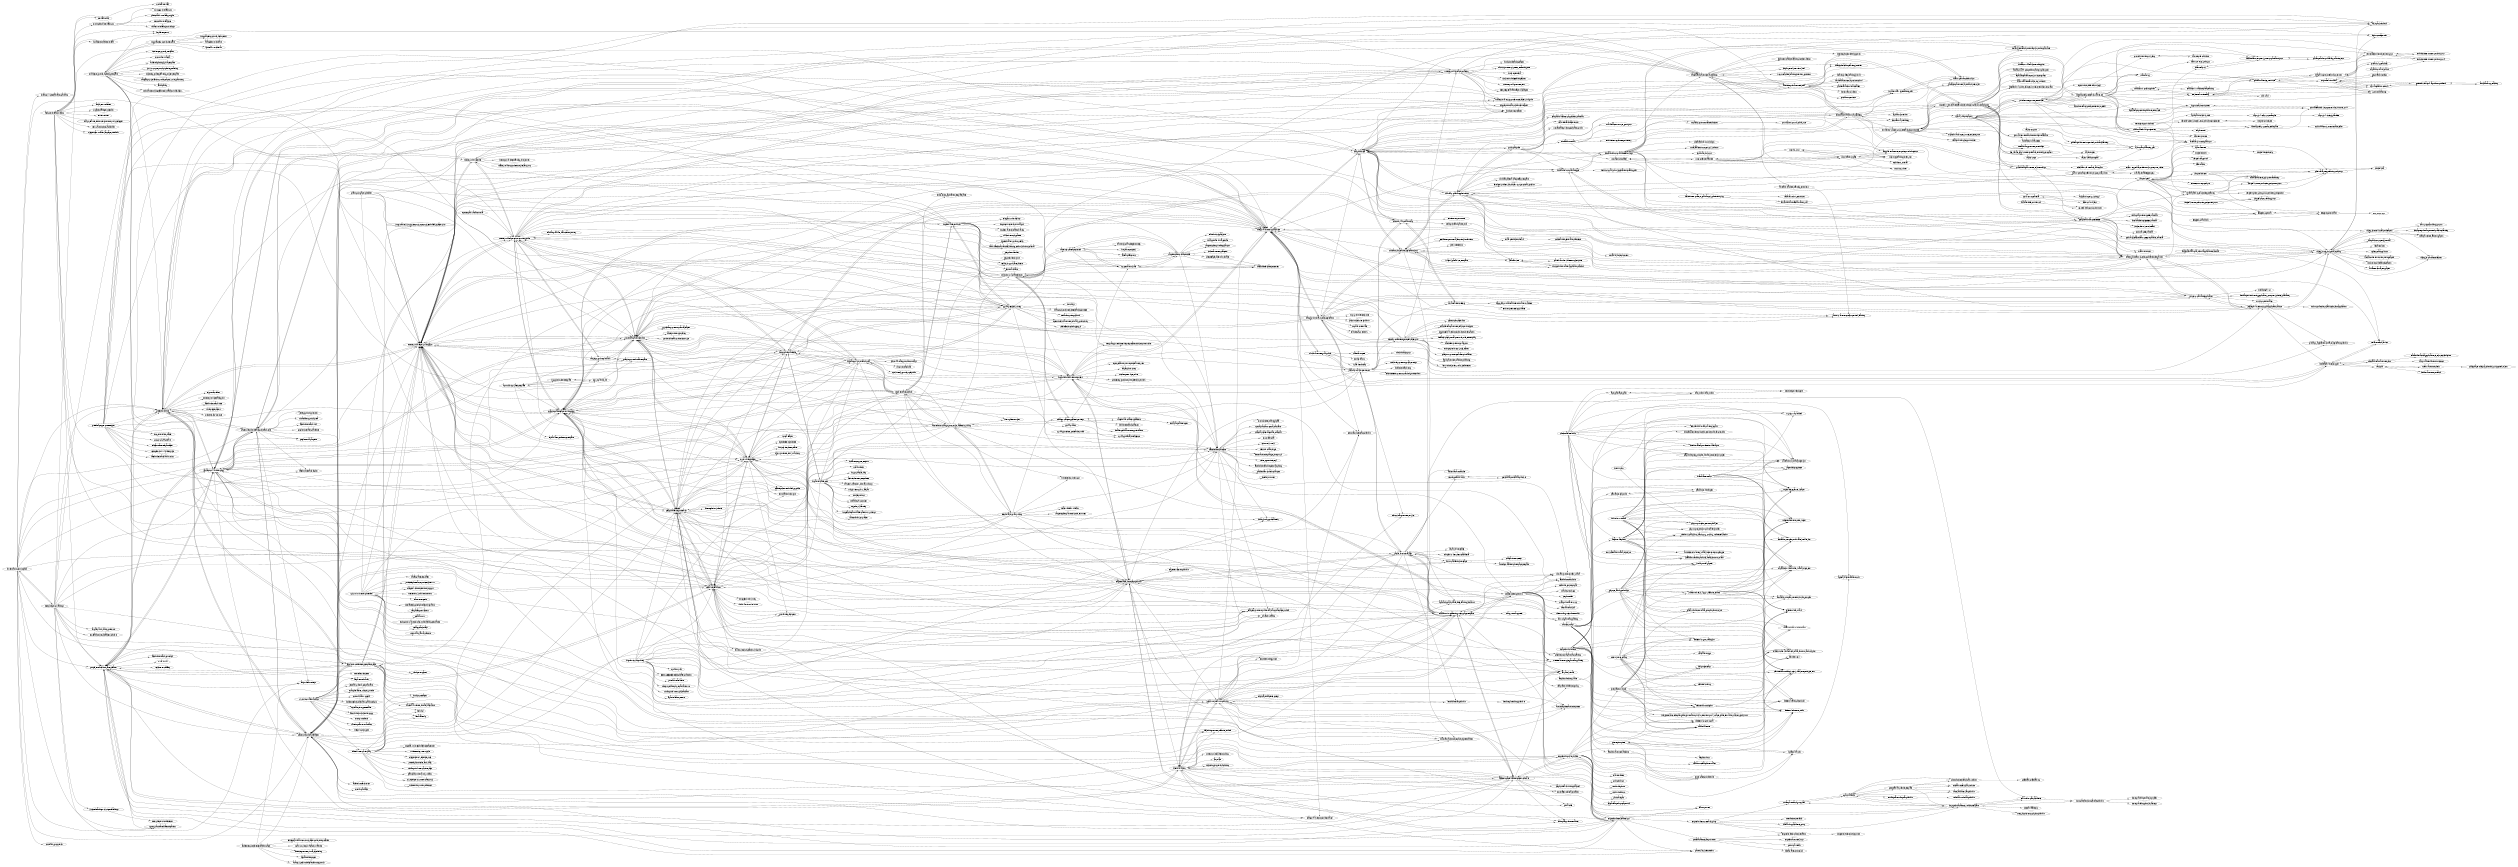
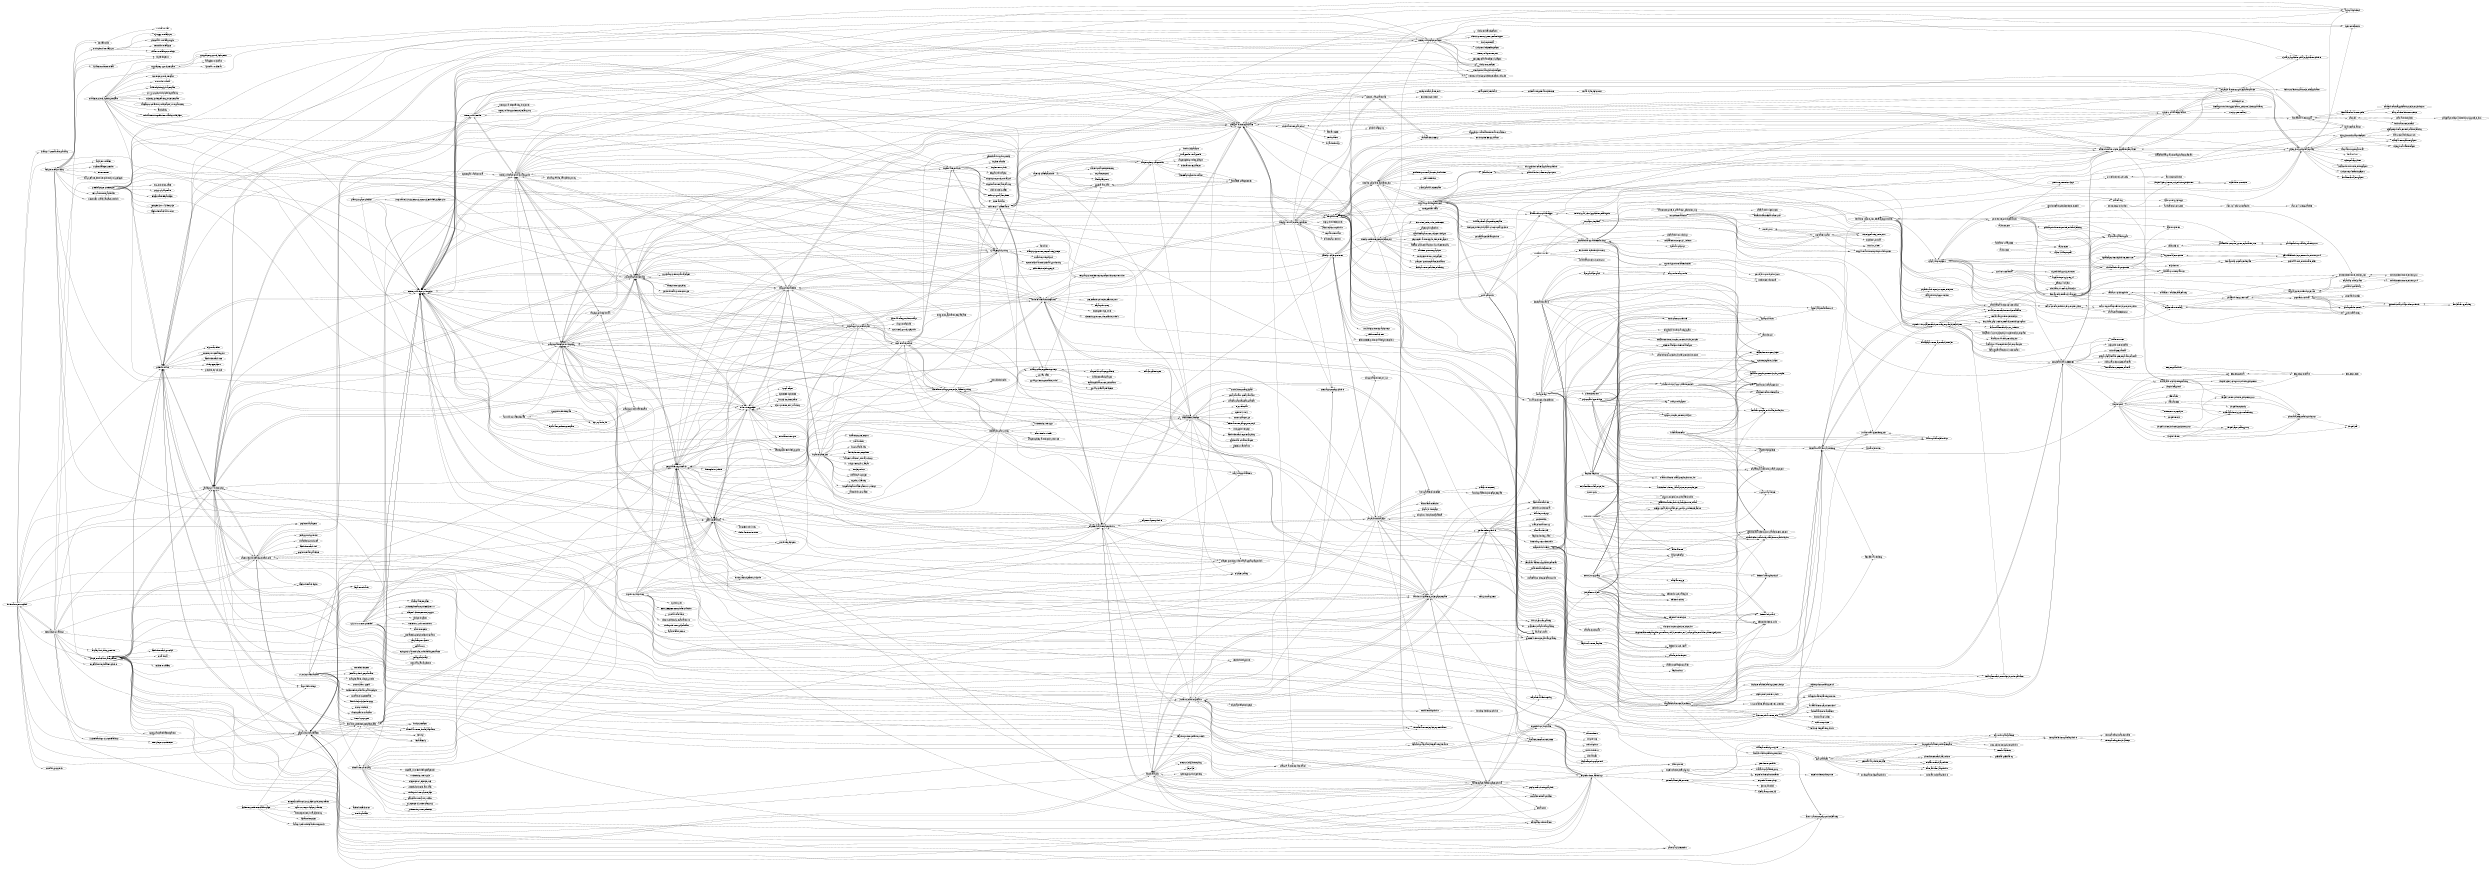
node "bollu/ward": removed
node "SforAiDl/CountCLIP": label "SforAiDl/CountCLIP" -> "Organization/CountCLIP"
node "shahiam/IIITH-CourseWork": removed
node "datawhalechina/statistical-learning-method-solutions-manual": removed
node "chenfei-wu/Notes": label "chenfei-wu/Notes" -> "chenfei-wu/TaskMatrix"
node "showlab/Awesome-Video-Solana": label "showlab/Awesome-Video-Solana" -> "showlab/Awesome-Video-Diffusion"
node "solscriptss/sunpump-dex-tron-sniper-bot": added
